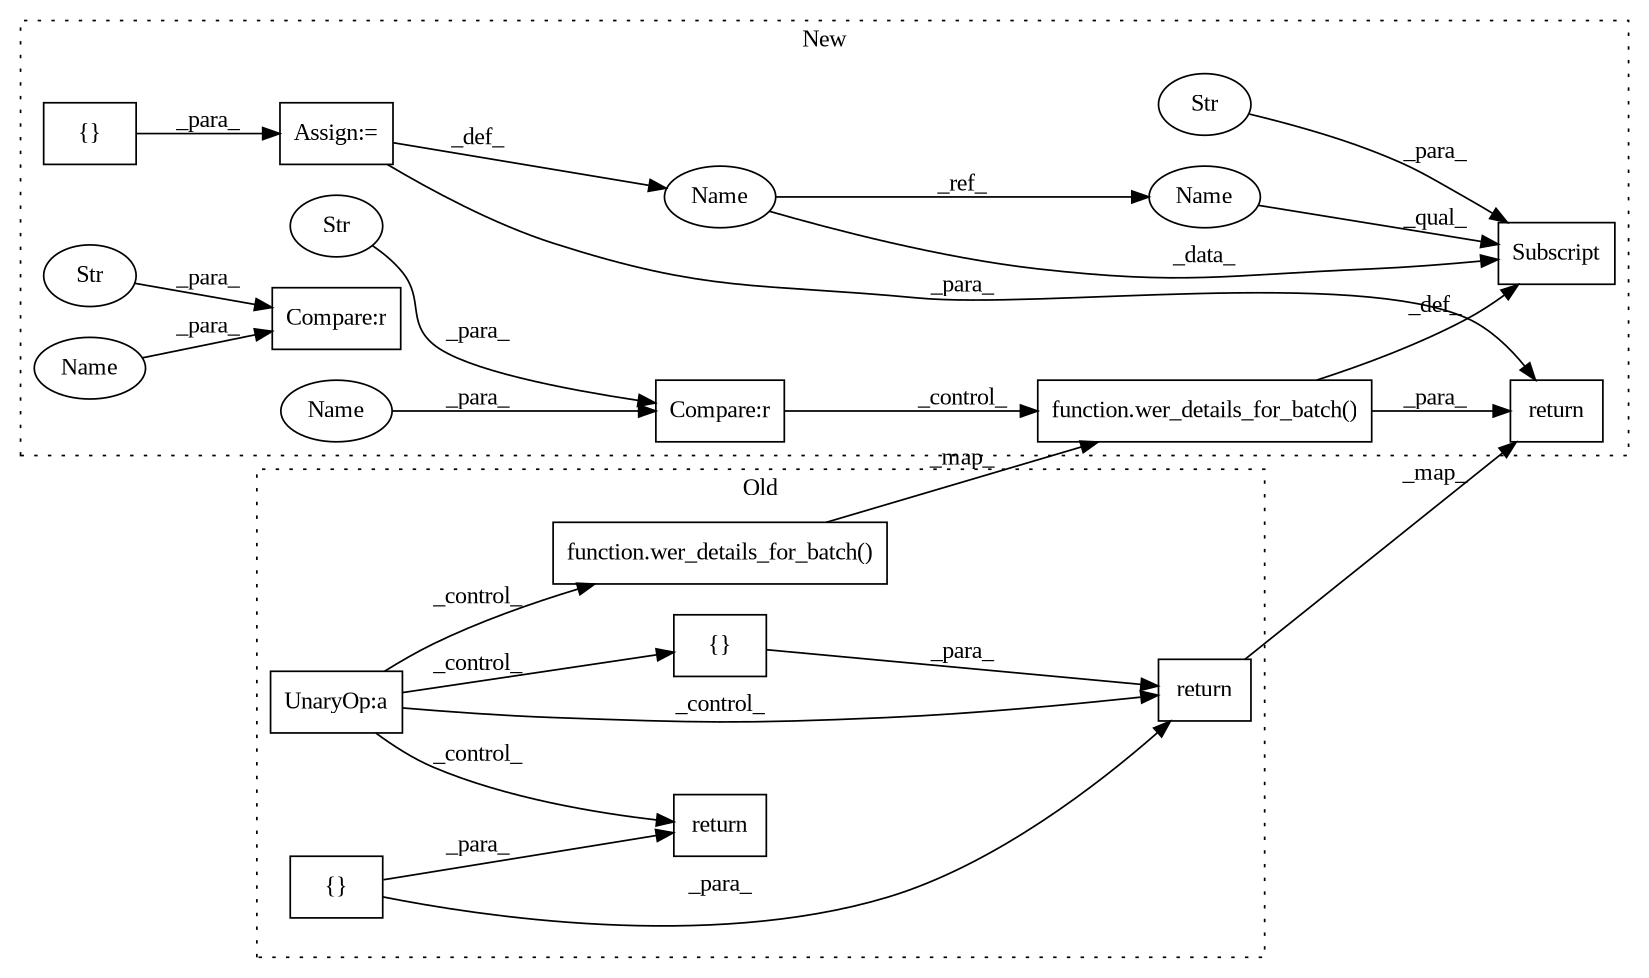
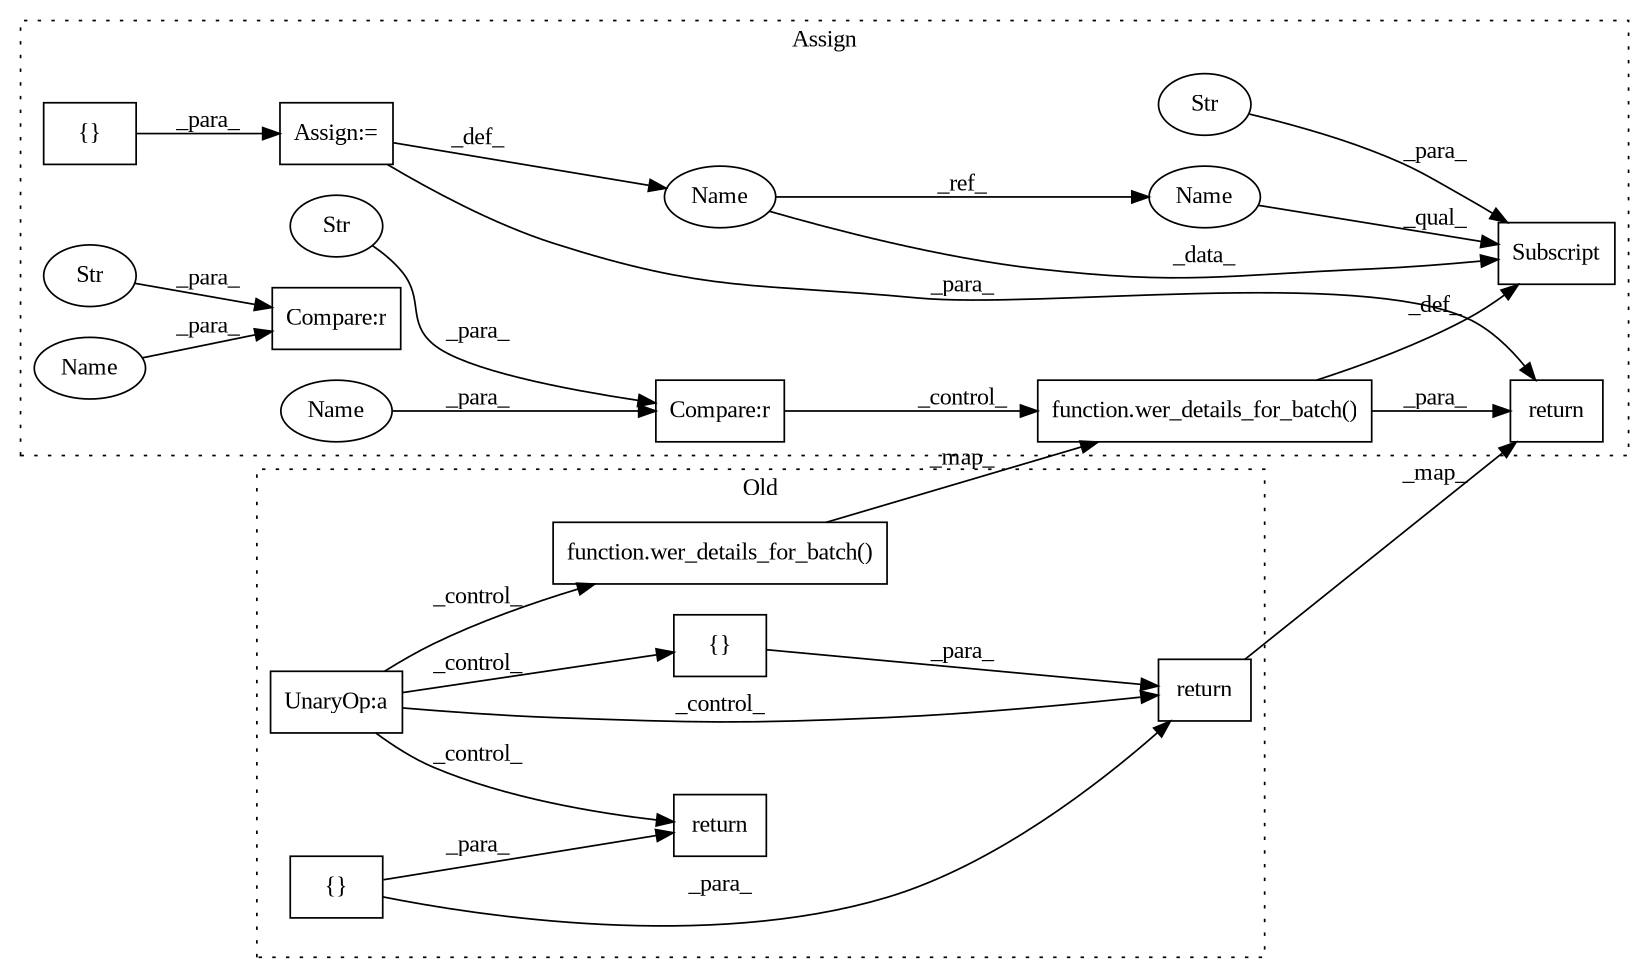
cluster "New": label "New" -> "Assign"
